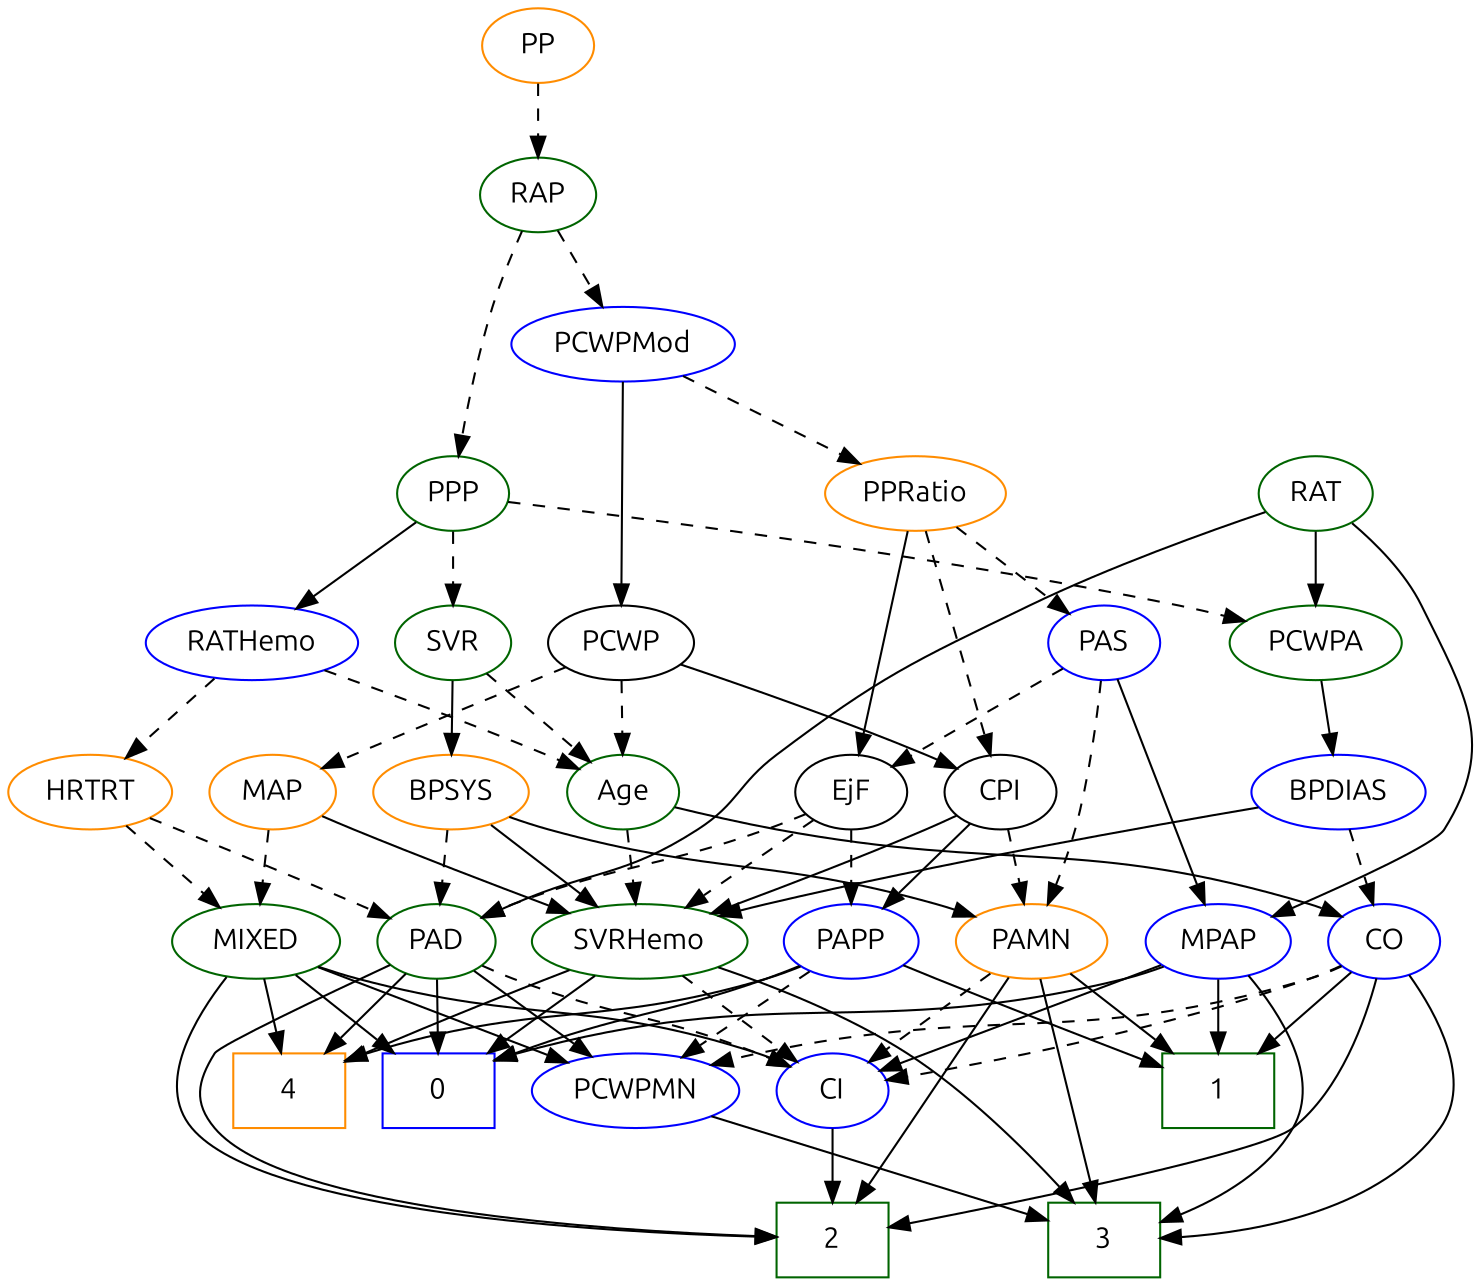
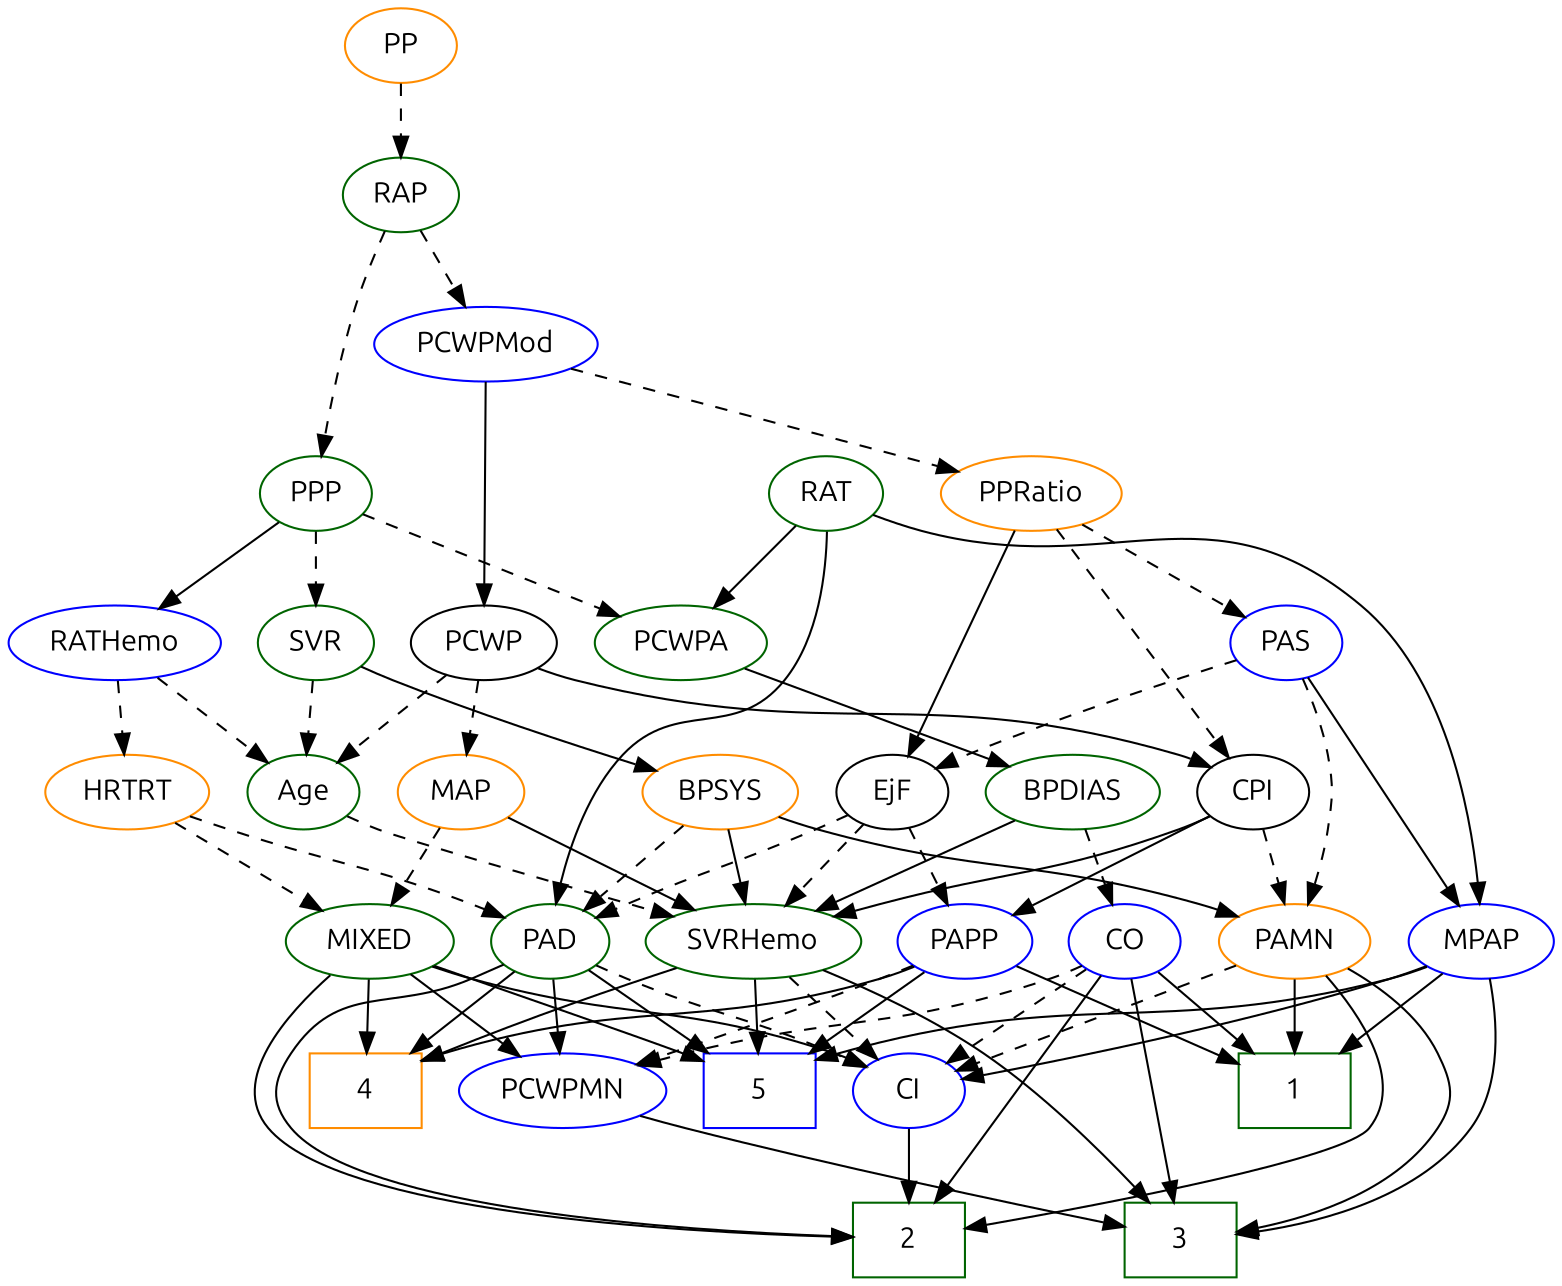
node "BPDIAS": color blue -> darkgreen
edge "Age" -> "CO": removed
node "0": label "0" -> "5"
